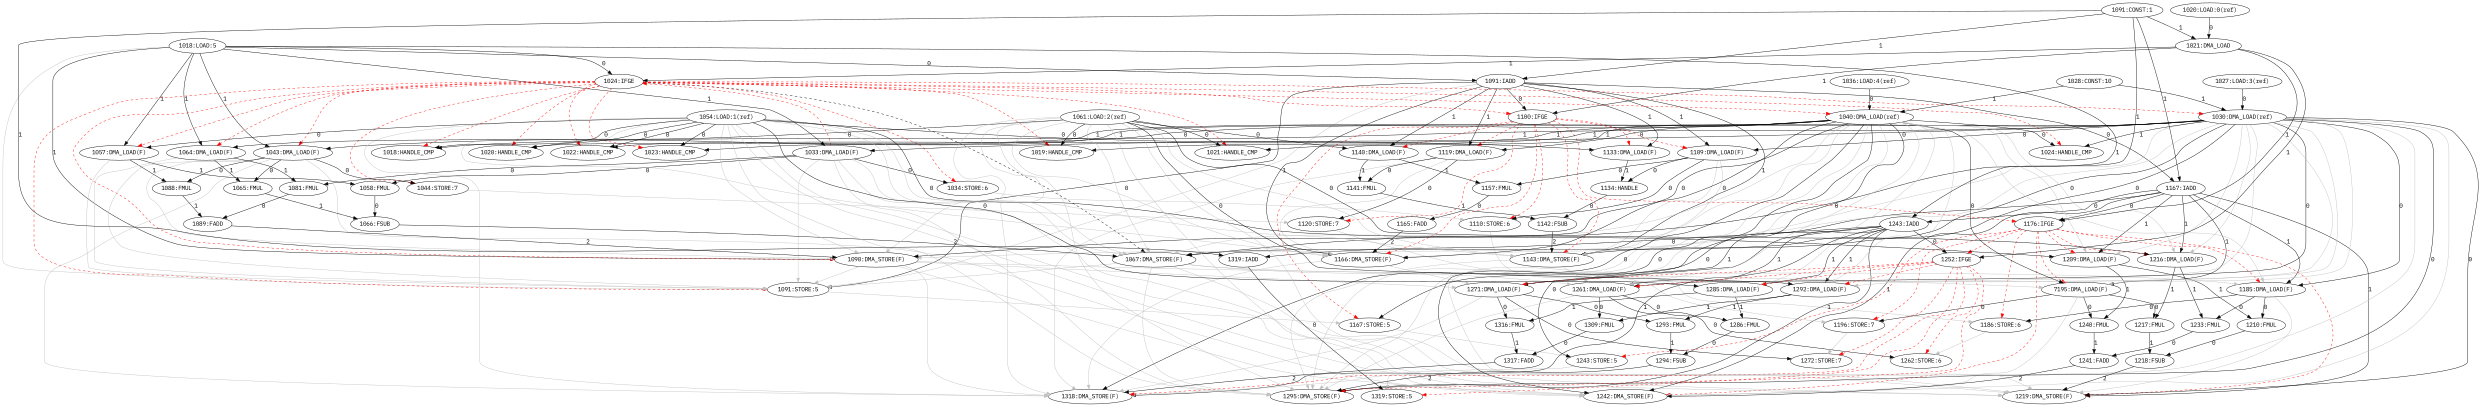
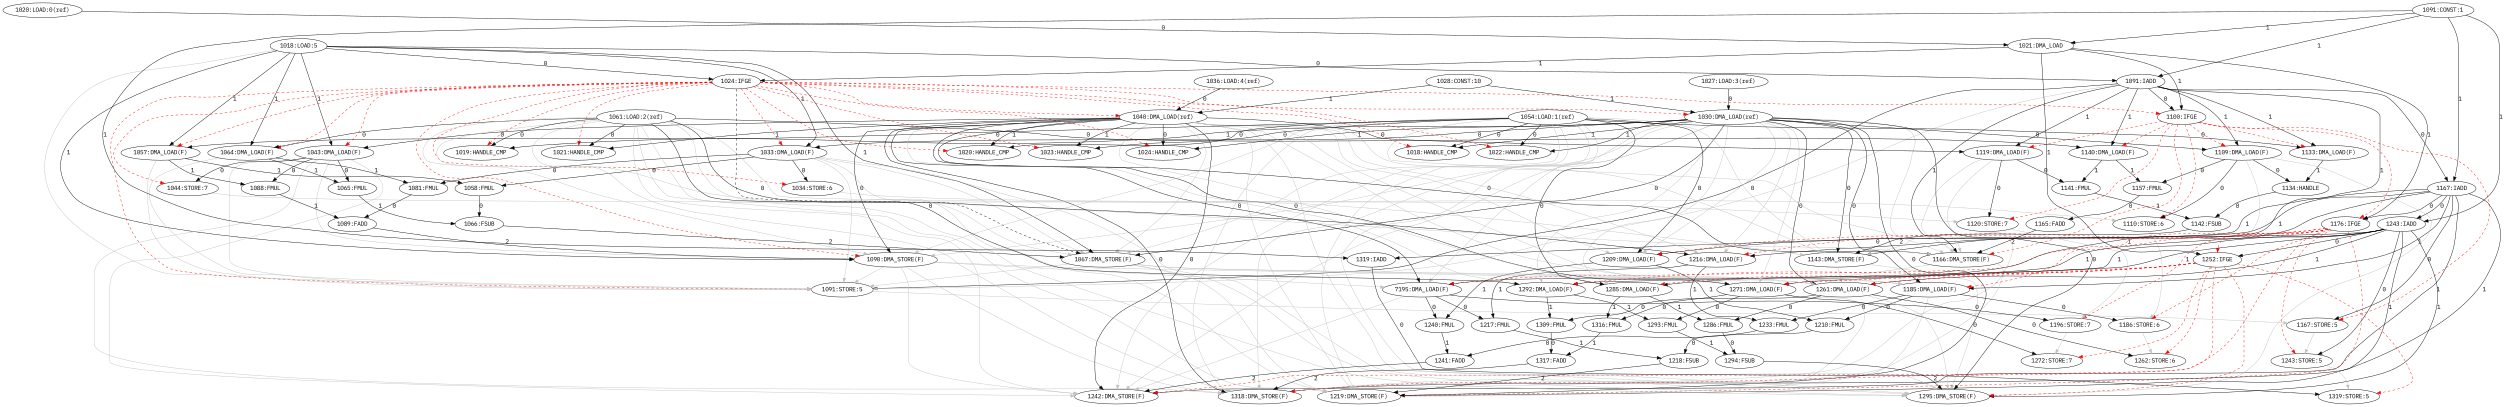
edge "1033:DMA_LOAD(F)" -> "1024:IFGE": reversed
edge "1100:IFGE" -> "1143:DMA_STORE(F)": removed
